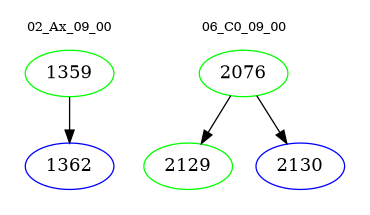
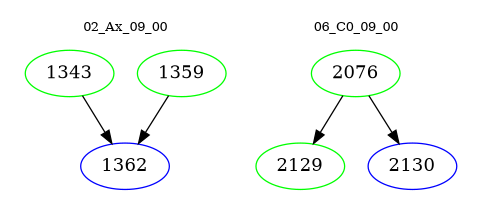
node "1343": added
